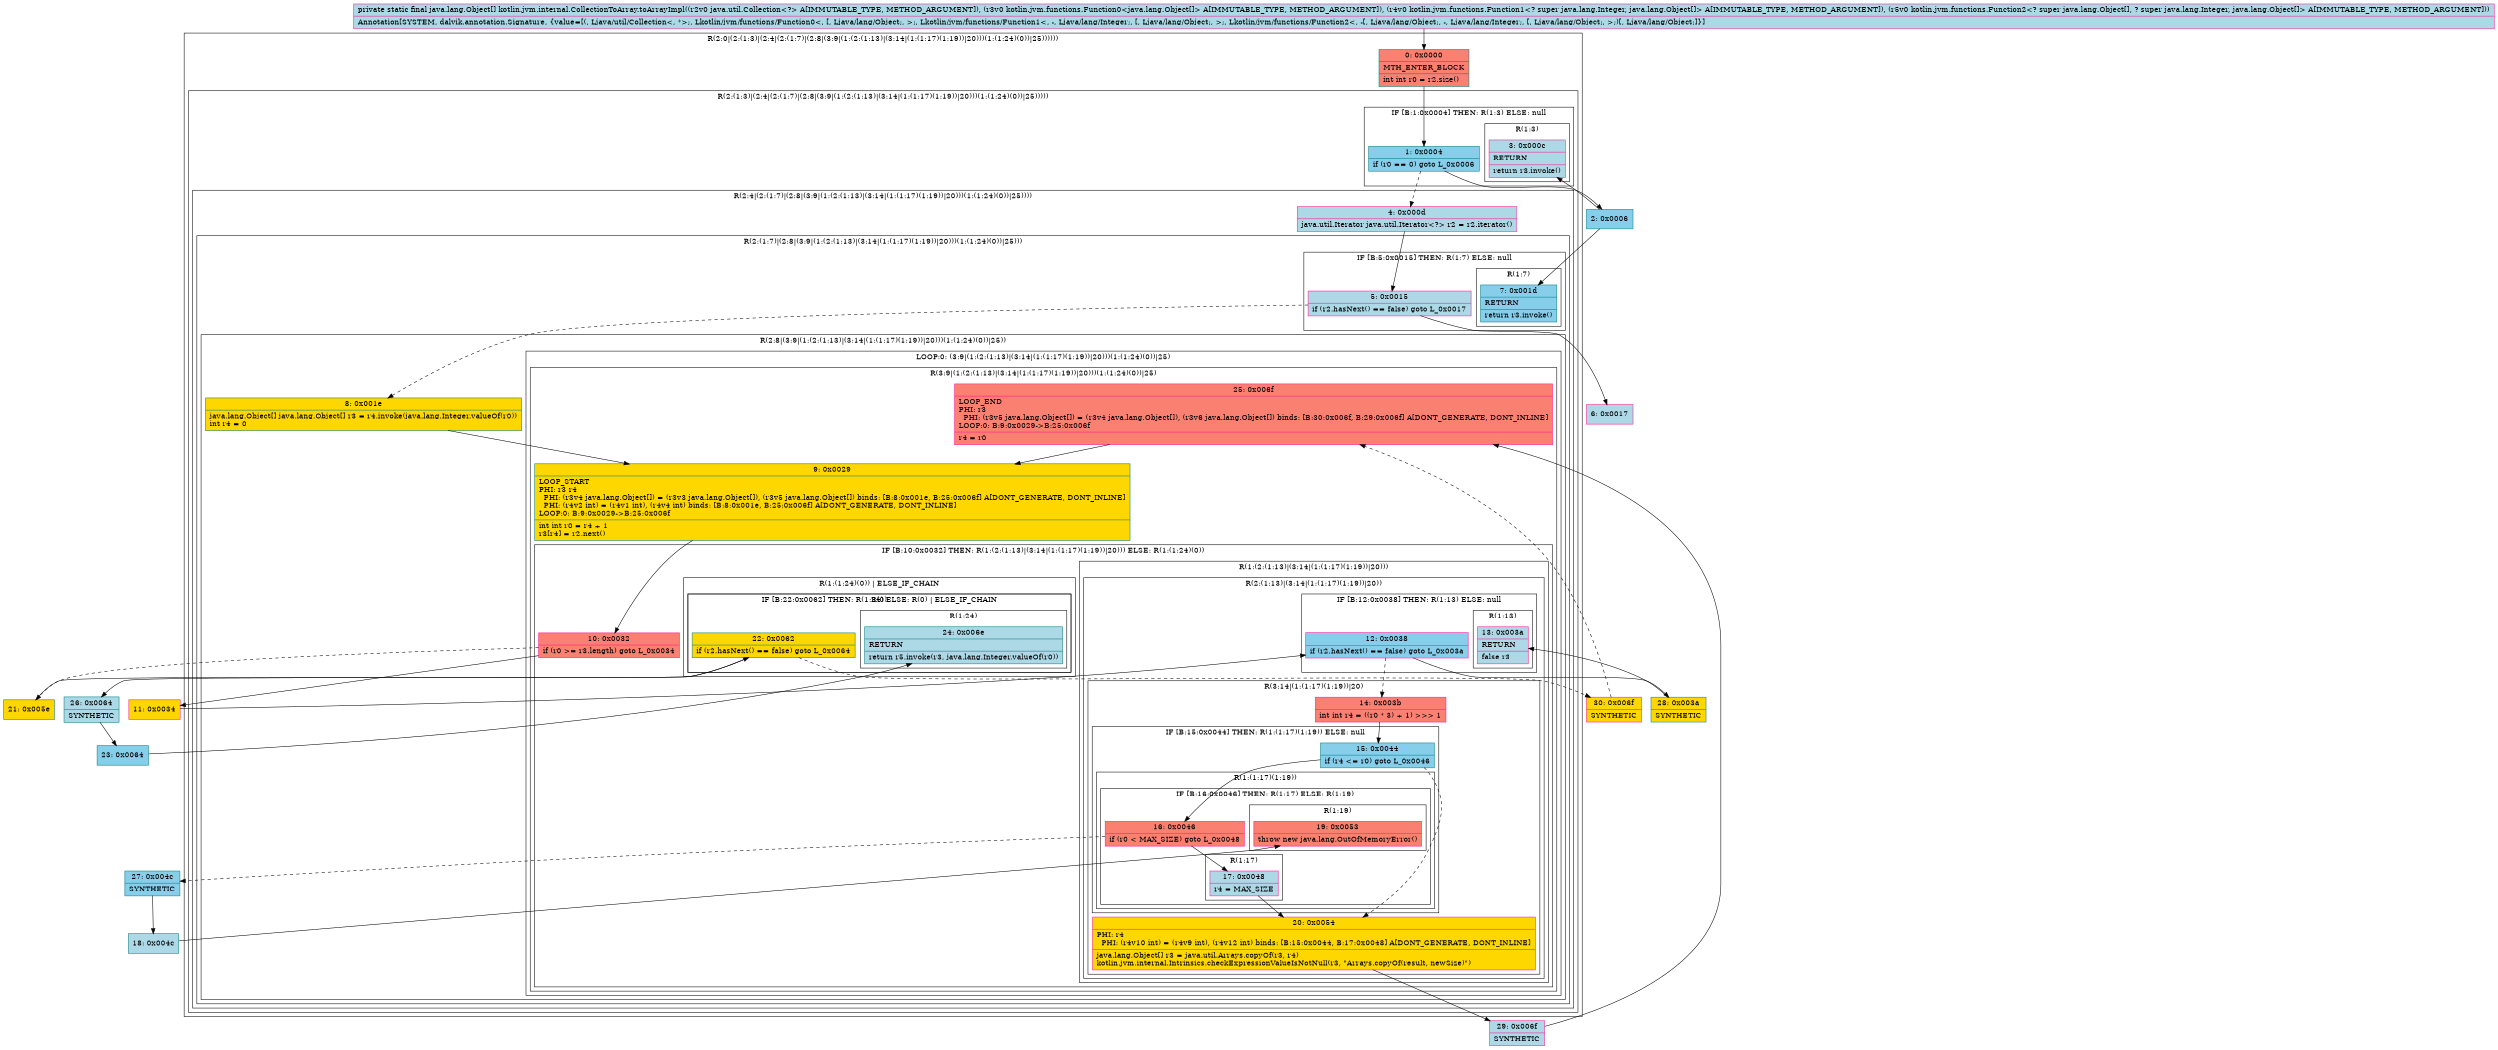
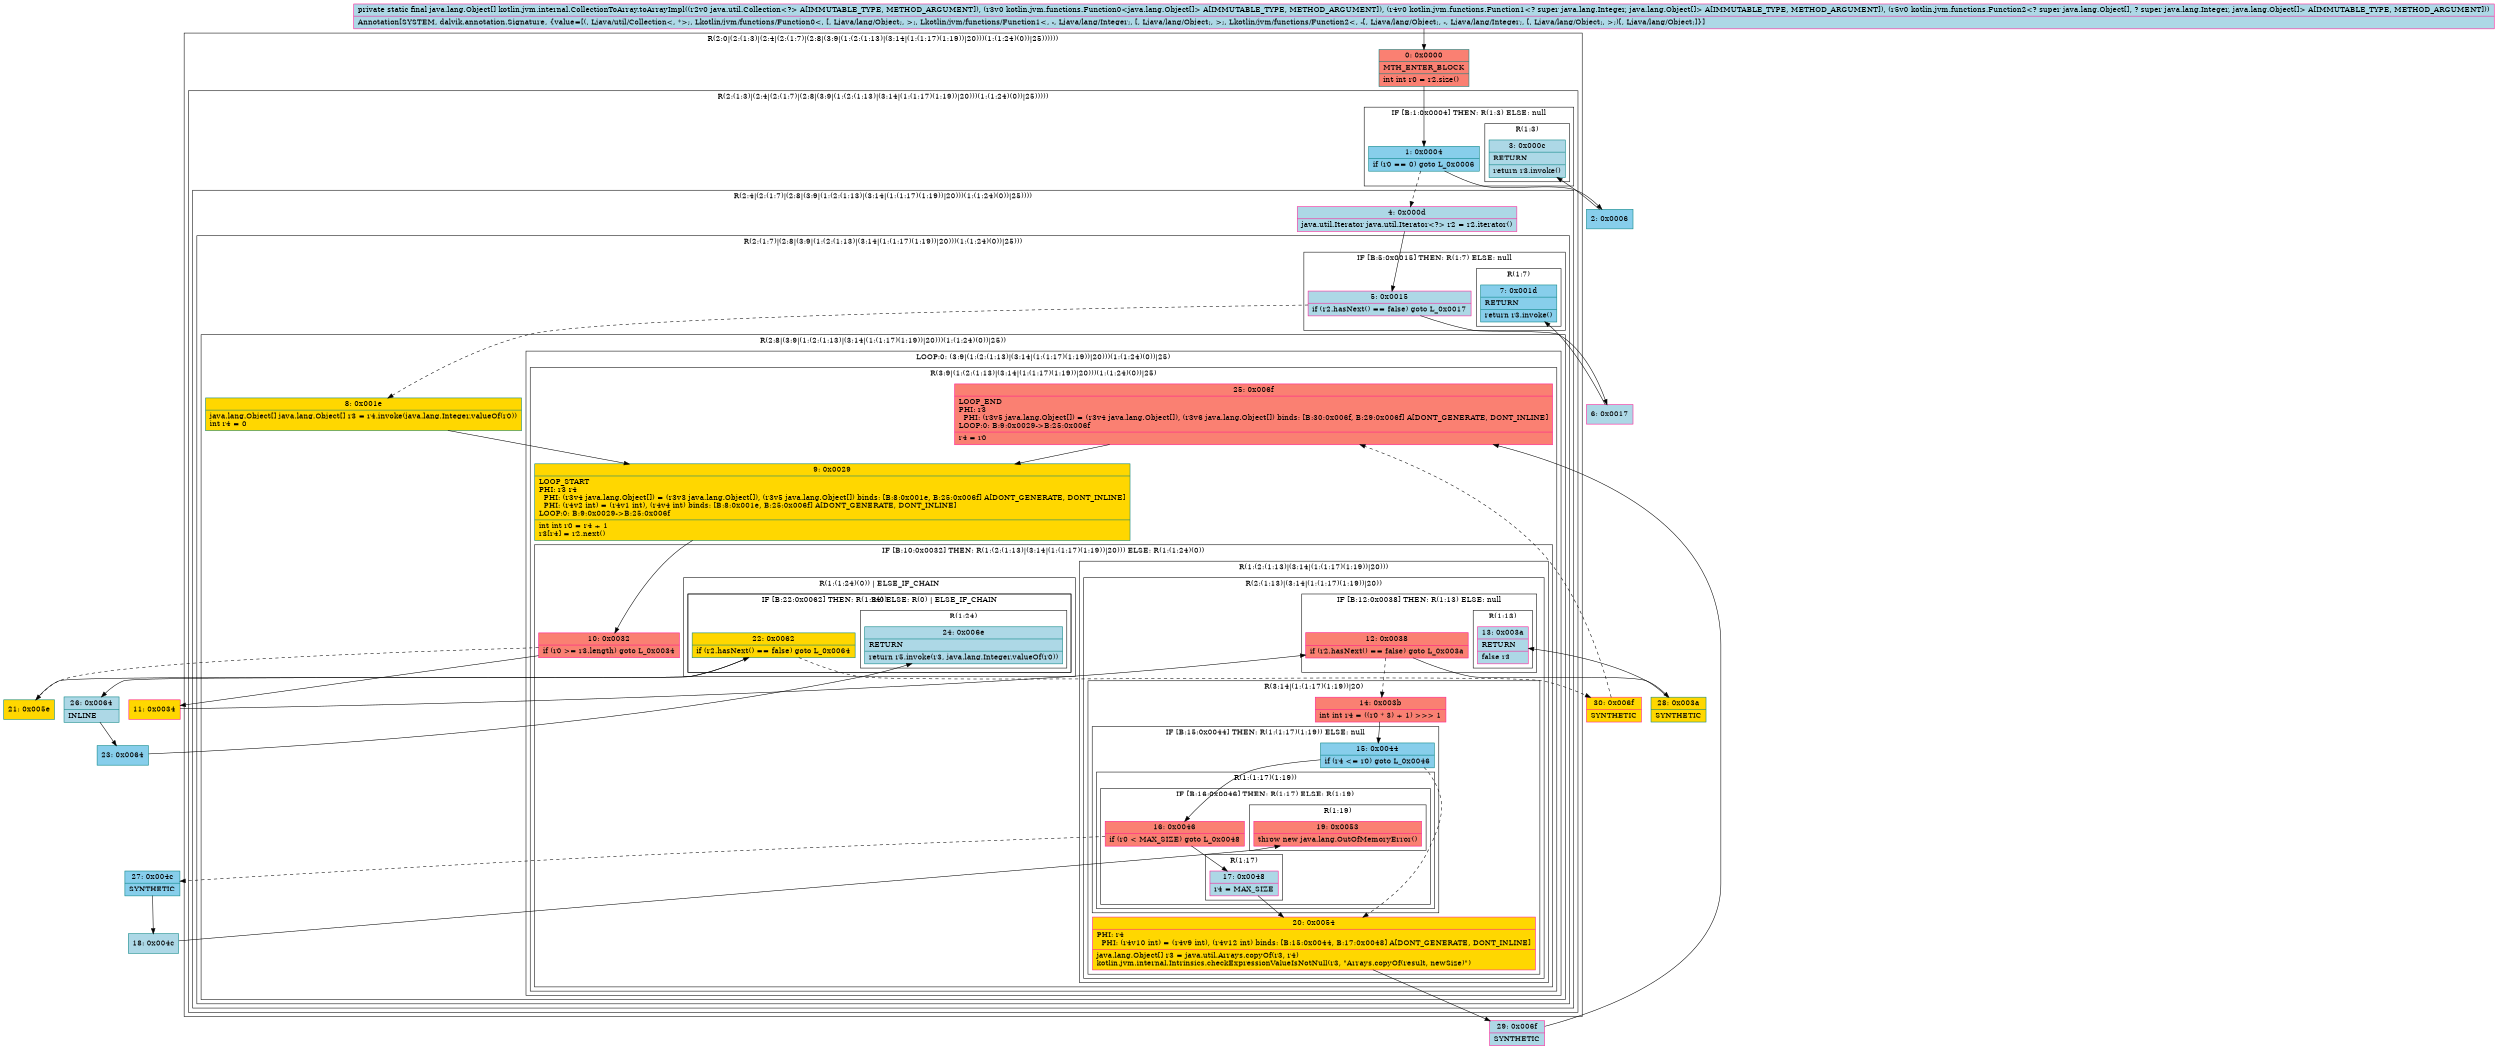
node "3: 0x000c": color deeppink -> teal
edge "2: 0x0006" -> "7: 0x001d": now "6: 0x0017" -> "7: 0x001d"
node "12: 0x0038": fillcolor skyblue -> salmon
node "26: 0x0064": text "SYNTHETIC" -> "INLINE"
